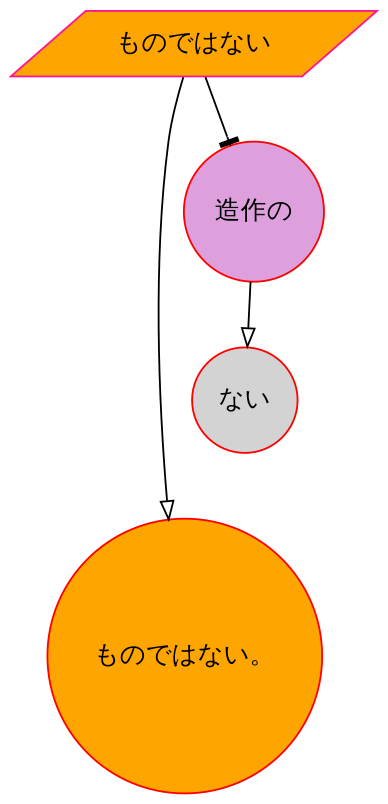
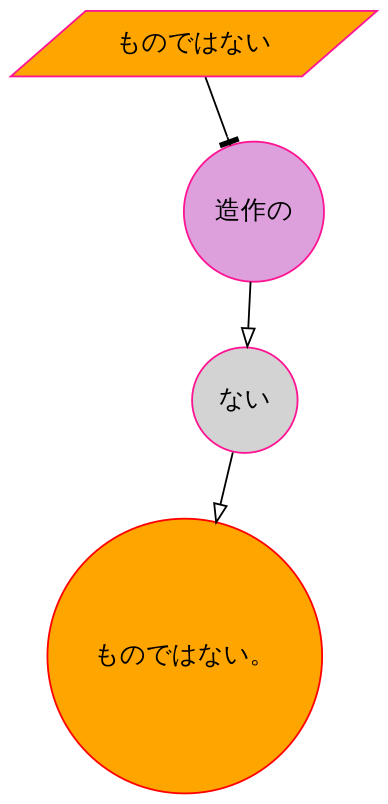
node "造作の": color red -> deeppink
edge "ものではない" -> "ものではない。": now "ない" -> "ものではない。"
node "ない": color red -> deeppink
